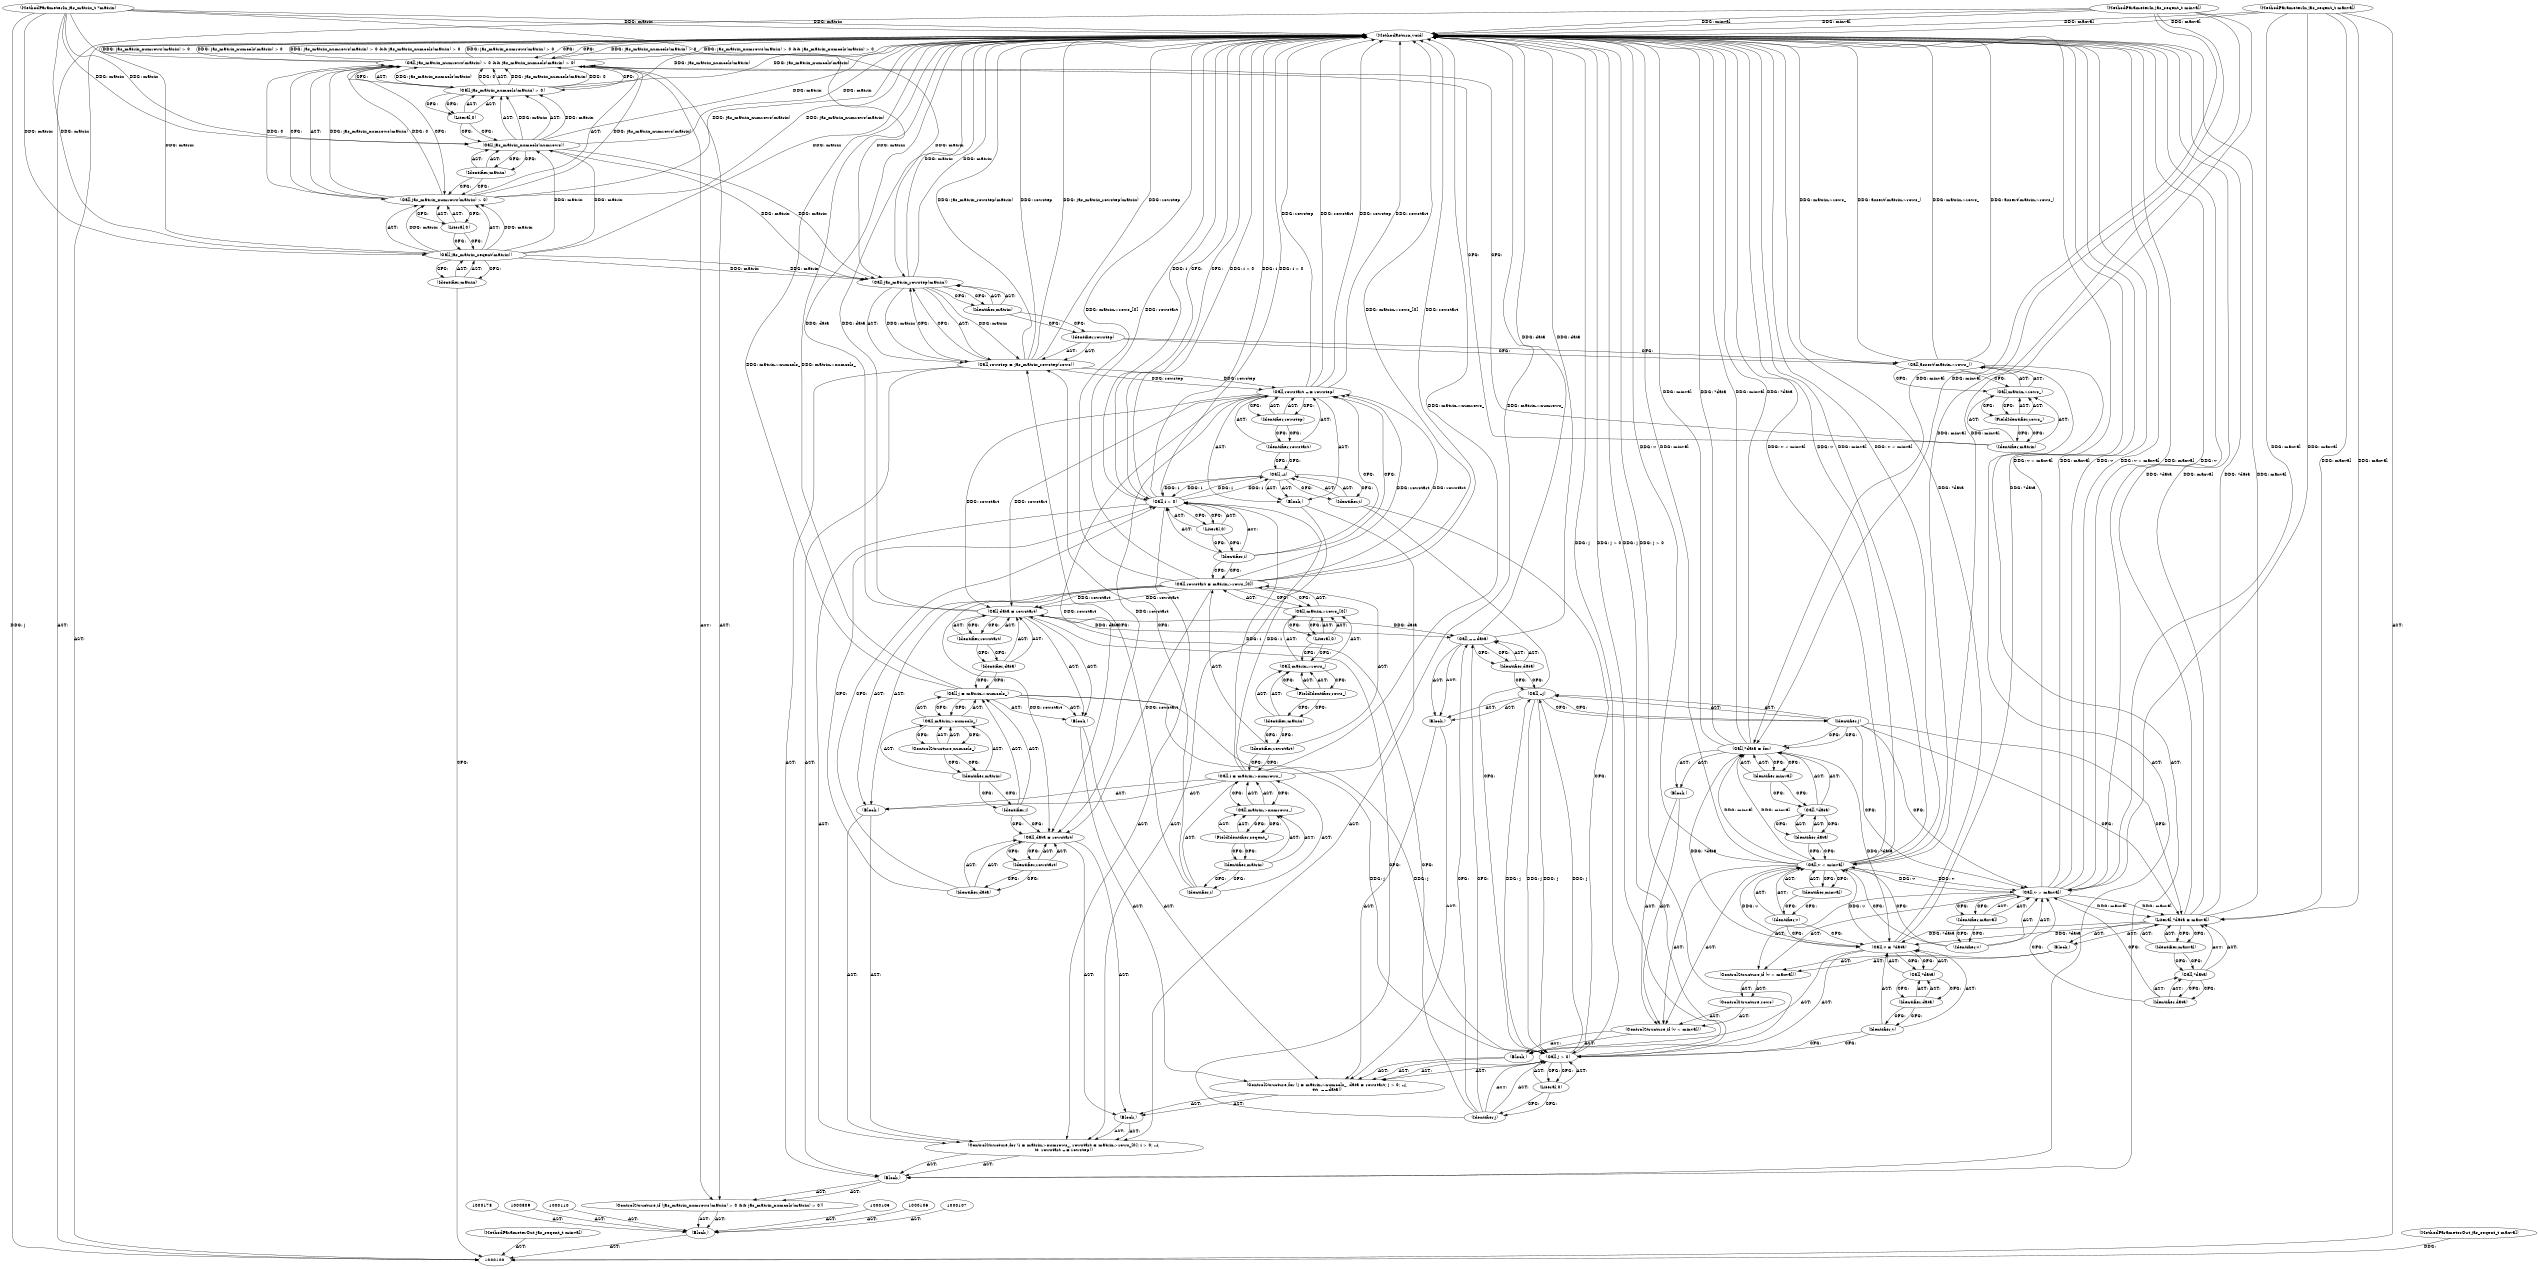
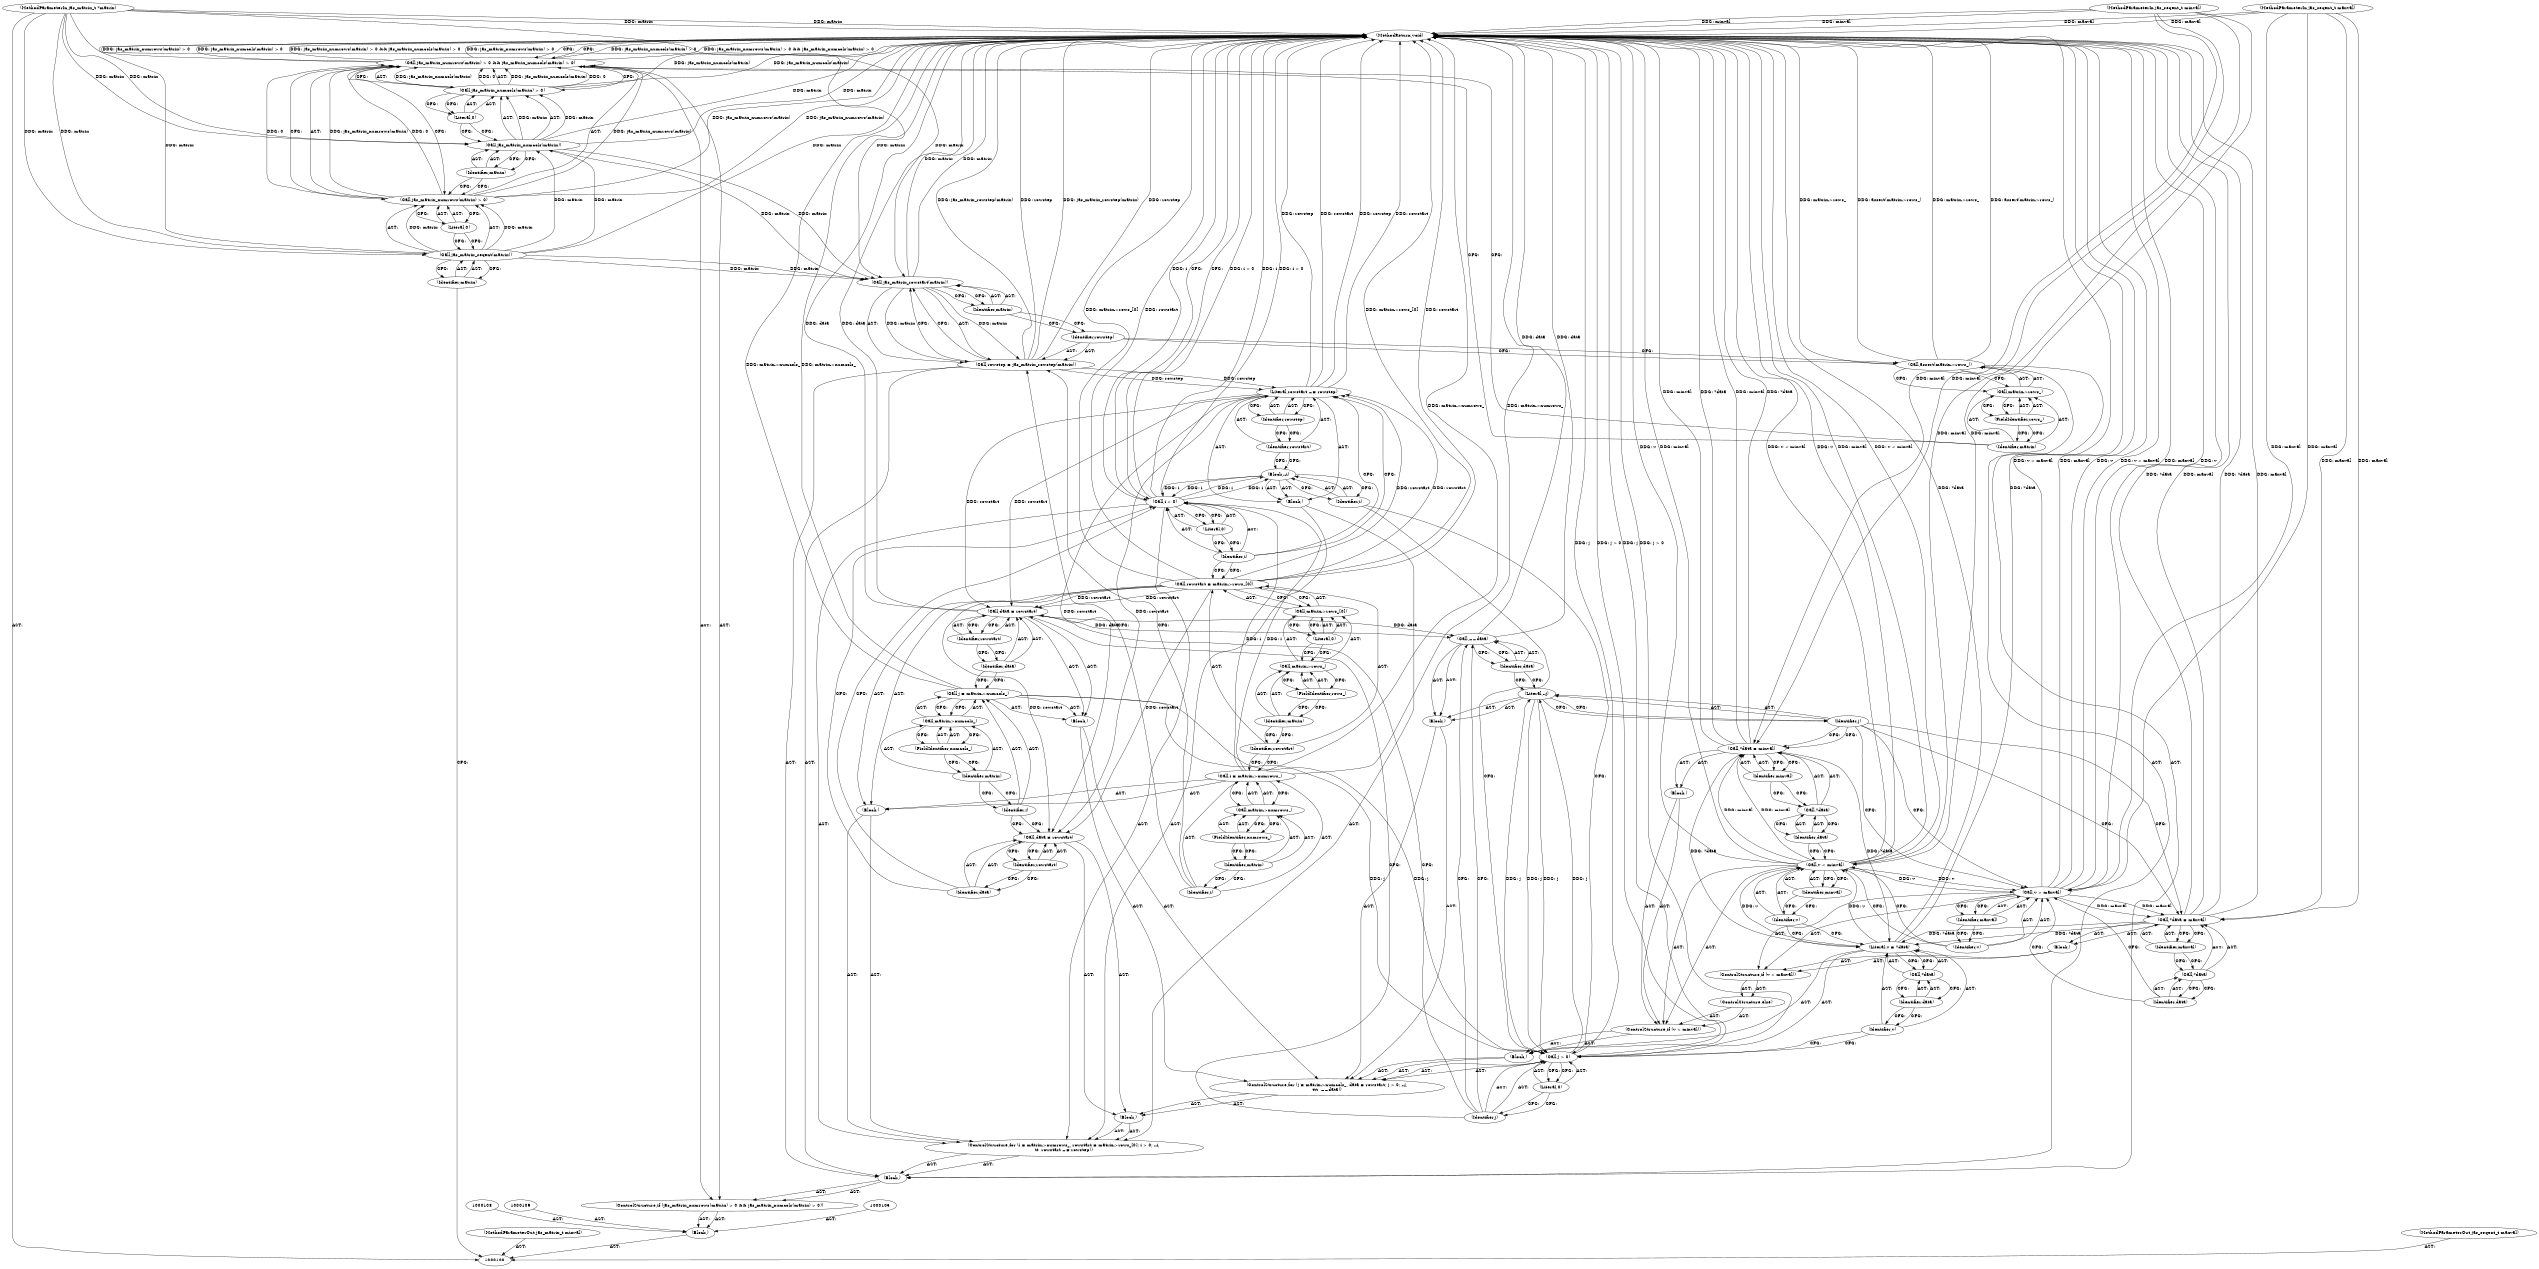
edge "(MethodParameterIn,jas_seqent_t minval)" -> "1000100": removed, label "AST:"
edge "(MethodReturn,void)" -> "1000100": removed, label "AST:"
node "(Call,jas_matrix_numcols(numrows))": label "(Call,jas_matrix_numcols(numrows))" -> "(Call,jas_matrix_numcols(matrix))"
node "(Call,jas_matrix_rowstep(matrix))": label "(Call,jas_matrix_rowstep(matrix))" -> "(Call,jas_matrix_rowstart(matrix))"
node "(Call,rowstep = jas_matrix_rowstep(rows))": label "(Call,rowstep = jas_matrix_rowstep(rows))" -> "(Call,rowstep = jas_matrix_rowstep(matrix))"
node "(Call,rowstart += rowstep)": label "(Call,rowstart += rowstep)" -> "(Literal,rowstart += rowstep)"
node "(Call,--i)": label "(Call,--i)" -> "(Block,--i)"
edge "(MethodParameterIn,jas_matrix_t *matrix)" -> "1000100": label "DDG: j" -> "AST: "
node "(Call,--j)": label "(Call,--j)" -> "(Literal,--j)"
node "(ControlStructure,numcols_)": label "(ControlStructure,numcols_)" -> "(FieldIdentifier,numcols_)"
node "(Call,*data = for)": label "(Call,*data = for)" -> "(Call,*data = minval)"
node "(FieldIdentifier,seqent_)": label "(FieldIdentifier,seqent_)" -> "(FieldIdentifier,numrows_)"
node "(Literal,*data = maxval)": label "(Literal,*data = maxval)" -> "(Call,*data = maxval)"
node "(Call,v = *data)": label "(Call,v = *data)" -> "(Literal,v = *data)"
node "(ControlStructure,rows)": label "(ControlStructure,rows)" -> "(ControlStructure,else)"
node "1000178": label "1000178" -> "1000108"
node "1000809": label "1000809" -> "1000109"
node "1000110": removed
node "1000106": removed
node "1000107": removed
node "(MethodParameterOut,jas_seqent_t minval)": label "(MethodParameterOut,jas_seqent_t minval)" -> "(MethodParameterOut,jas_matrix_t minval)"
edge "(MethodParameterOut,jas_seqent_t maxval)" -> "1000100": label "DDG: " -> "AST: "
edge "(MethodParameterIn,jas_seqent_t maxval)" -> "1000100": removed, label "AST:"
